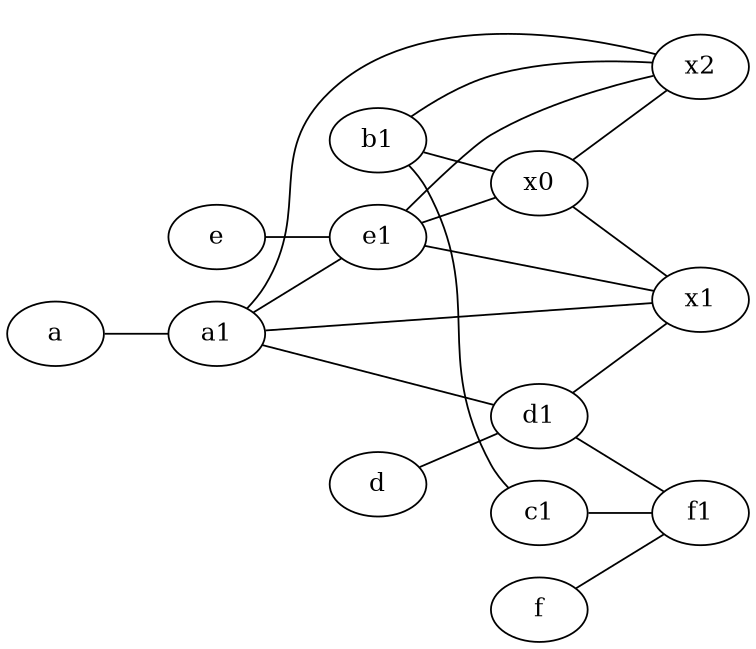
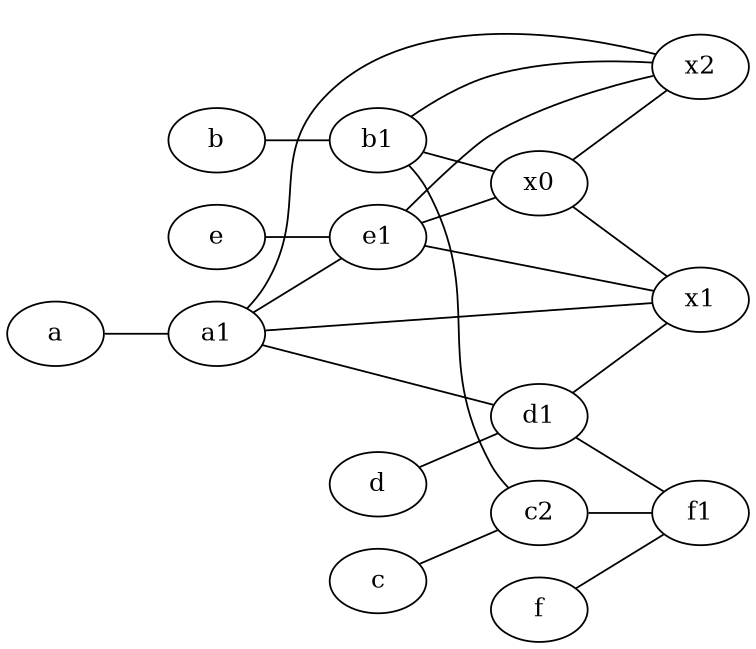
node "b": added
node "c1": label "c1" -> "c2"
node "c": added
